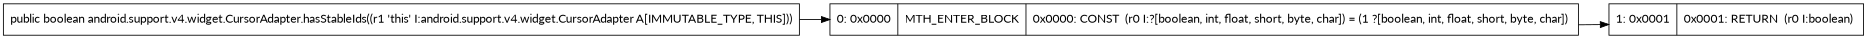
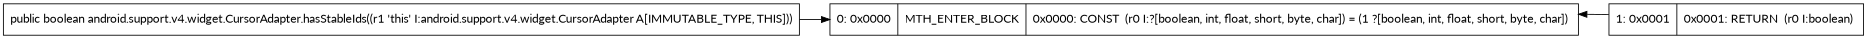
edge "0: 0x0000" -> "1: 0x0001": reversed
